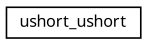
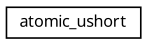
node "ushort_ushort": label "ushort_ushort" -> "atomic_ushort"
